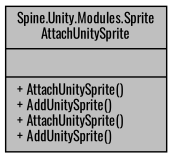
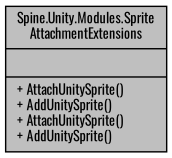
node "Spine.Unity.Modules.Sprite": text "AttachUnitySprite" -> "AttachmentExtensions"
